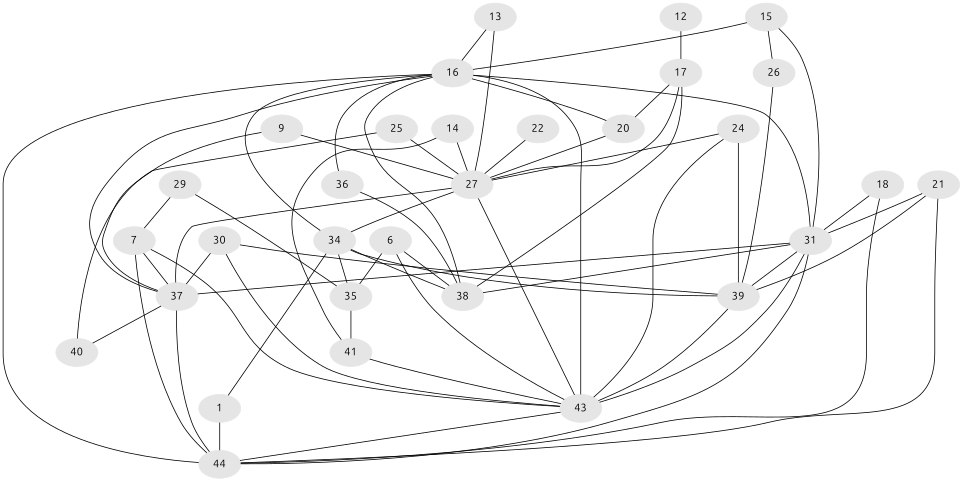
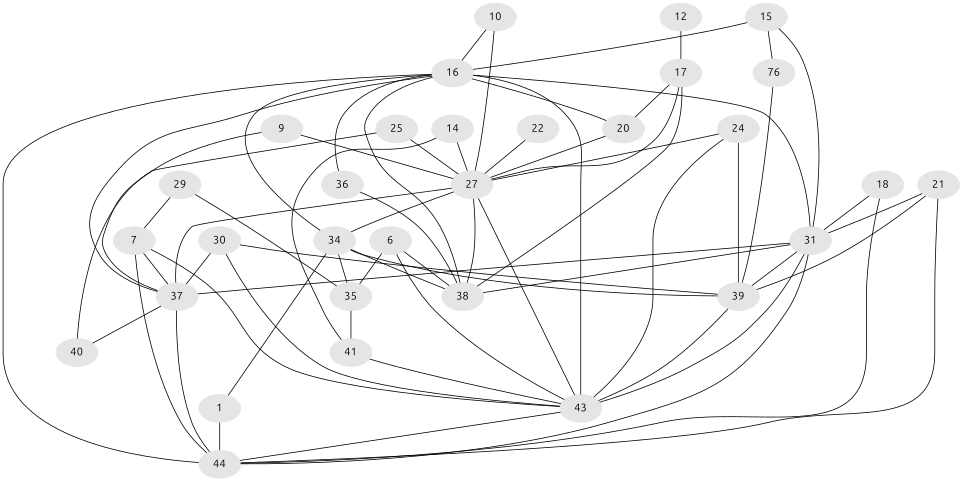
node "13": label "13" -> "10"
node "26": label "26" -> "76"
edge "27" -- "38": added
